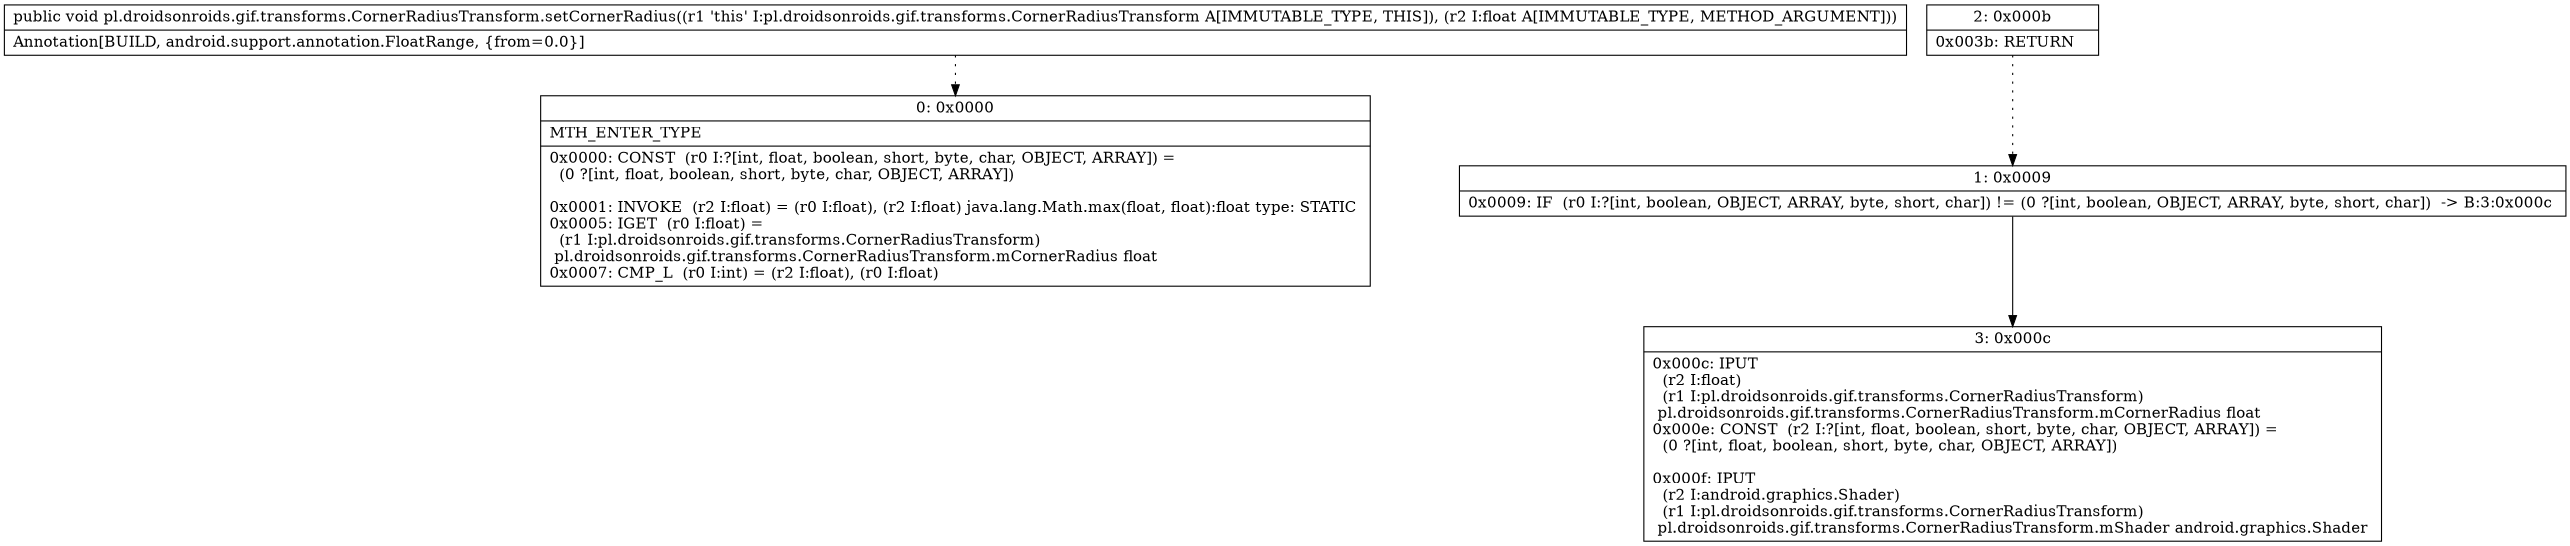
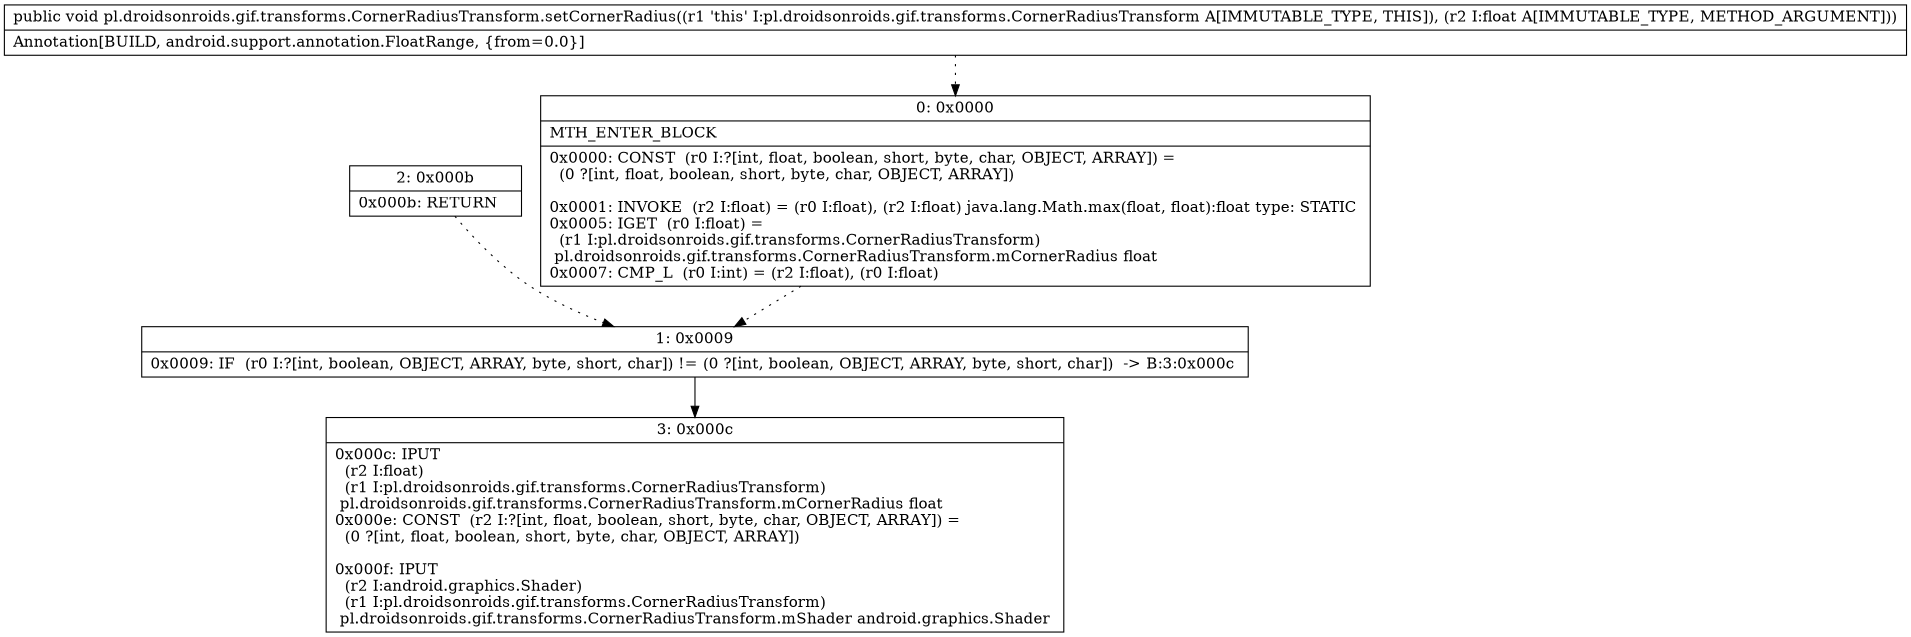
node "2: 0x000b": text "0x003b: RETURN" -> "0x000b: RETURN"
node "0: 0x0000": text "MTH_ENTER_TYPE" -> "MTH_ENTER_BLOCK"
edge "0: 0x0000" -> "1: 0x0009": added
